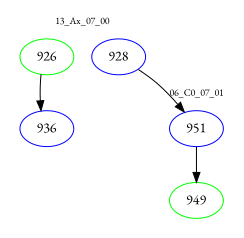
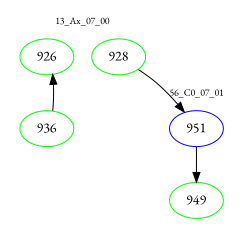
node "928": color blue -> green
edge "926" -> "936": reversed
cluster "06_C0_07_01": label "06_C0_07_01" -> "56_C0_07_01"
node "936": color blue -> green
